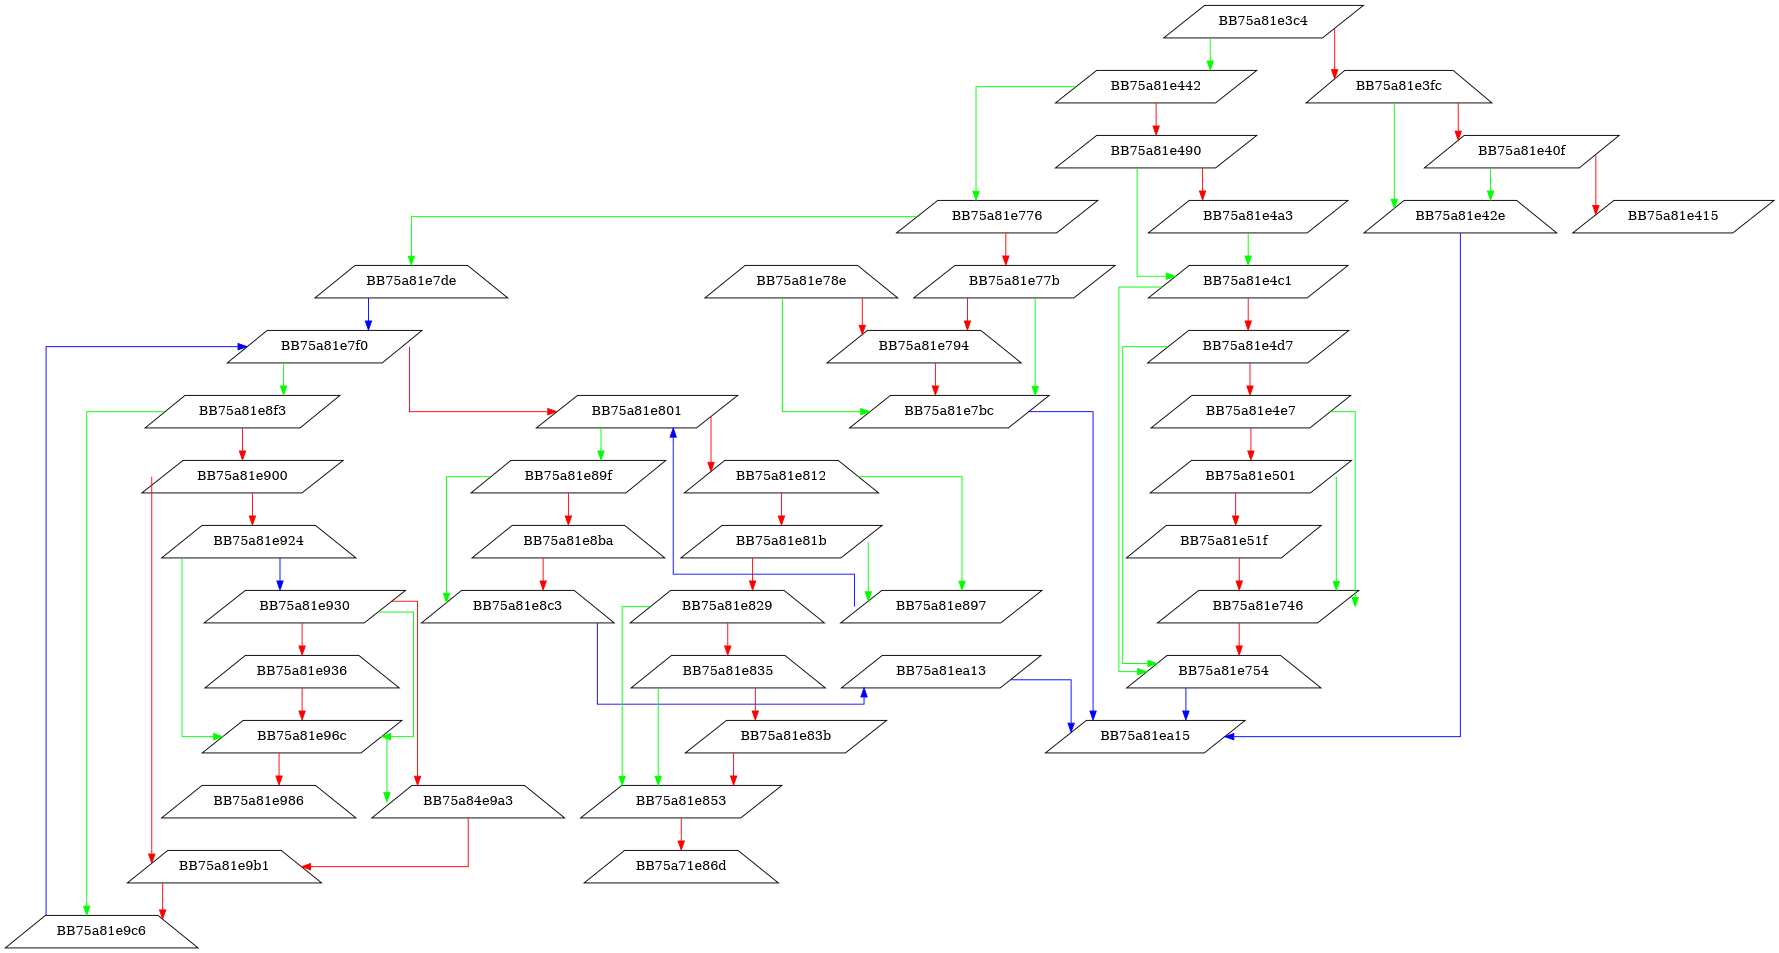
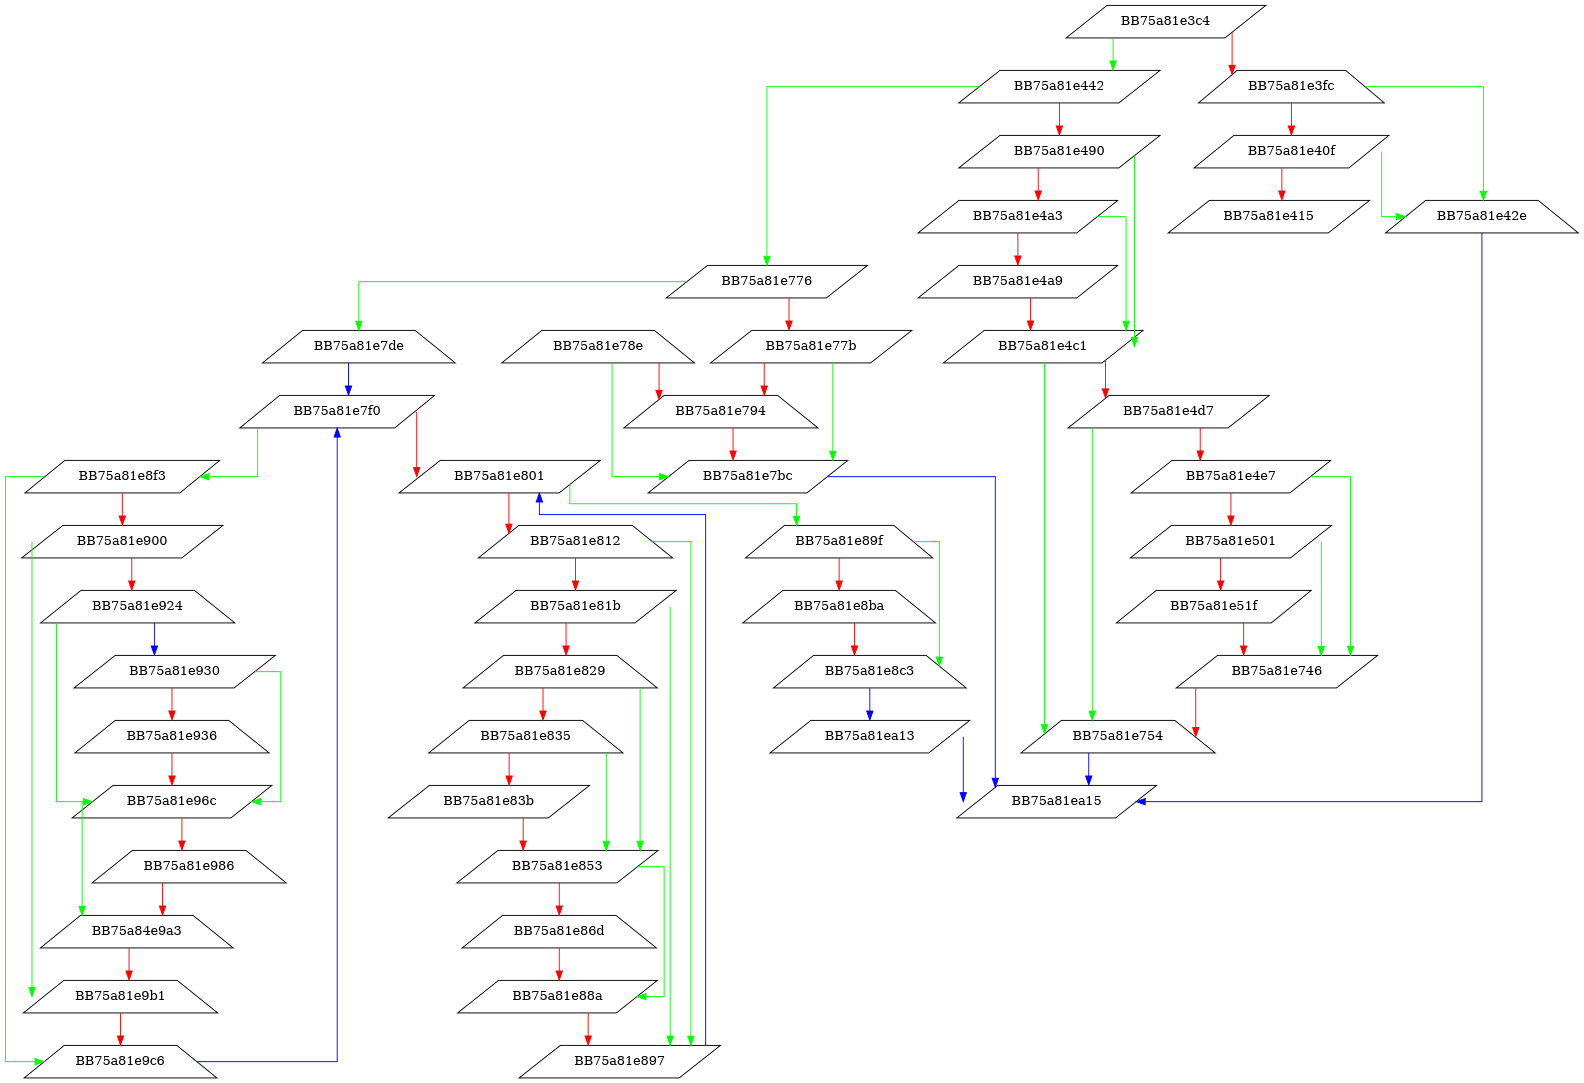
node "BB75a81e4a9": added
node "BB75a81e89f": shape parallelogram -> trapezium
edge "BB75a81e900" -> "BB75a81e9b1": color red -> green
edge "BB75a81e930" -> "BB75a84e9a3": now "BB75a81e986" -> "BB75a84e9a3"
node "BB75a71e86d": label "BB75a71e86d" -> "BB75a81e86d"
node "BB75a81e88a": added
